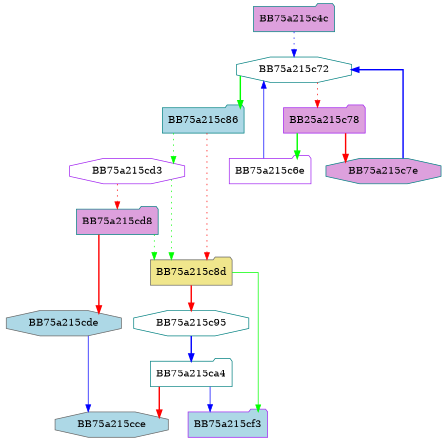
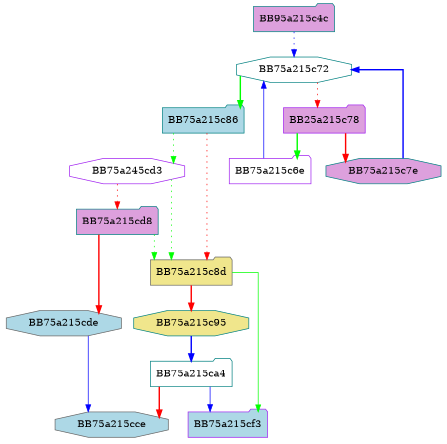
node "BB75a215c4c": label "BB75a215c4c" -> "BB95a215c4c"
node "BB75a215cd3": label "BB75a215cd3" -> "BB75a245cd3"
node "BB75a215c95": fillcolor white -> khaki
